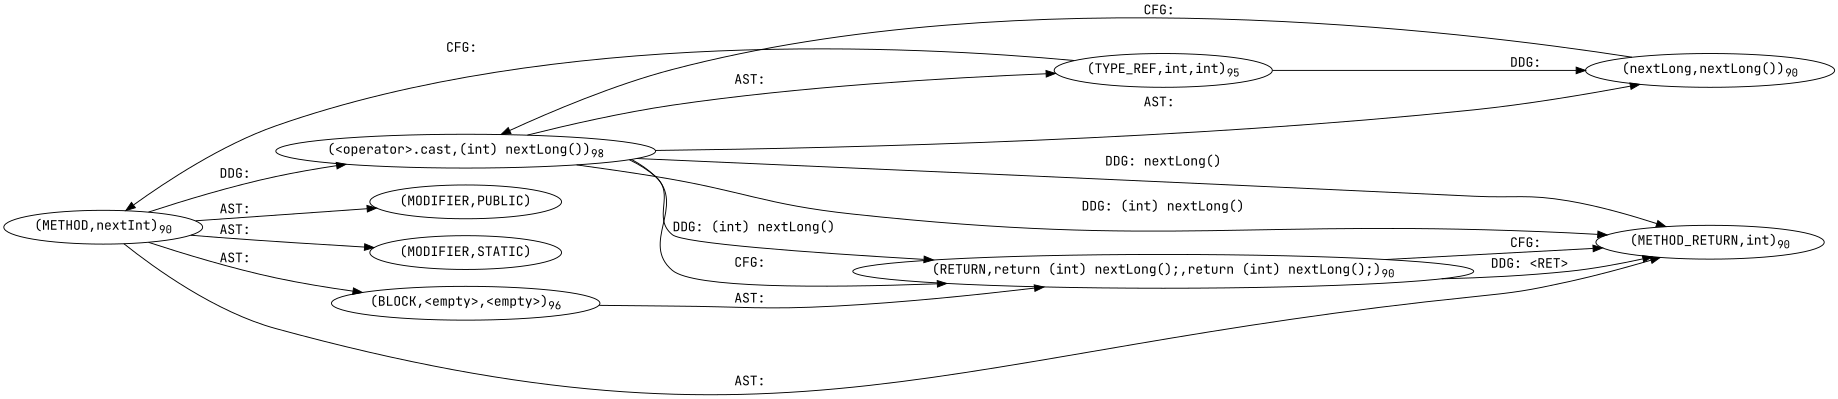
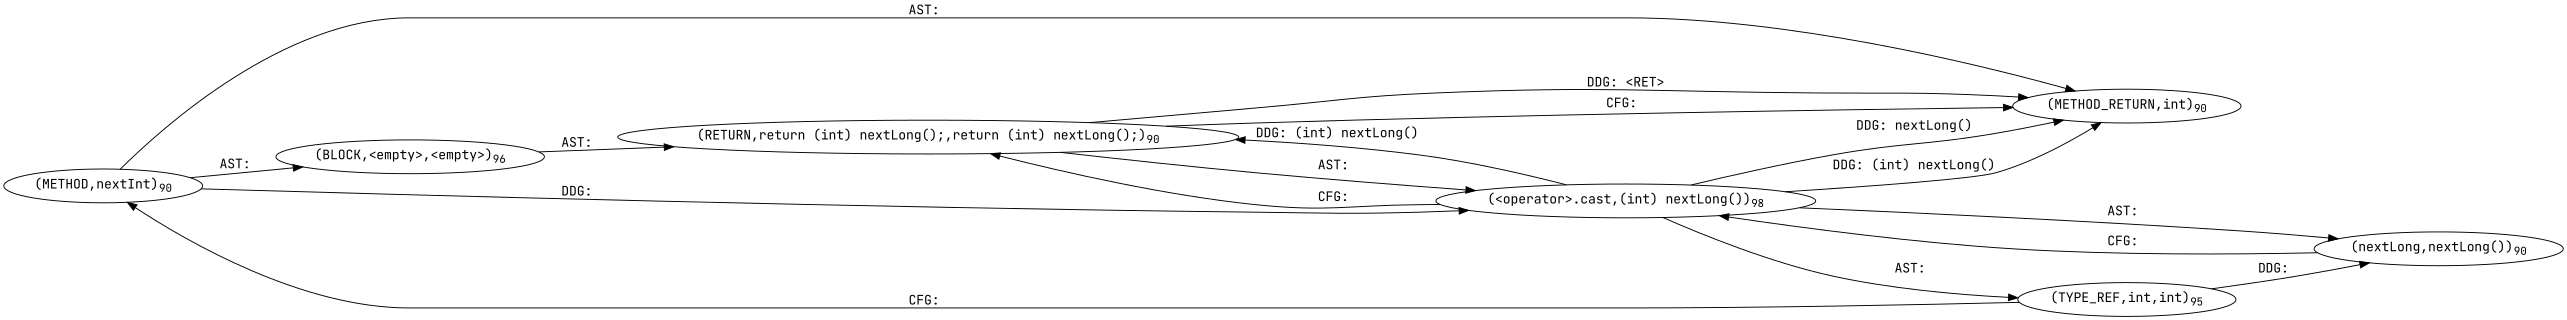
edge "(RETURN,return (int) nextLong();,return (int) nextLong();)" -> "(<operator>.cast,(int) nextLong())": added, label "AST:"
node "(MODIFIER,PUBLIC)": removed
node "(MODIFIER,STATIC)": removed
